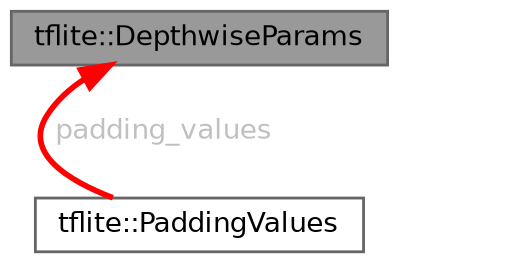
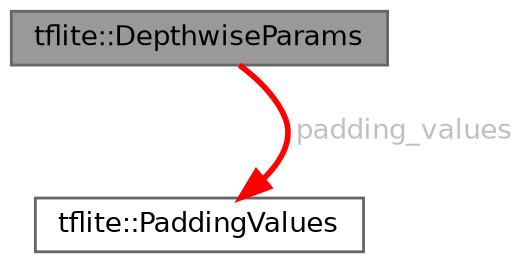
edge "tflite::PaddingValues" -> "tflite::DepthwiseParams": reversed
